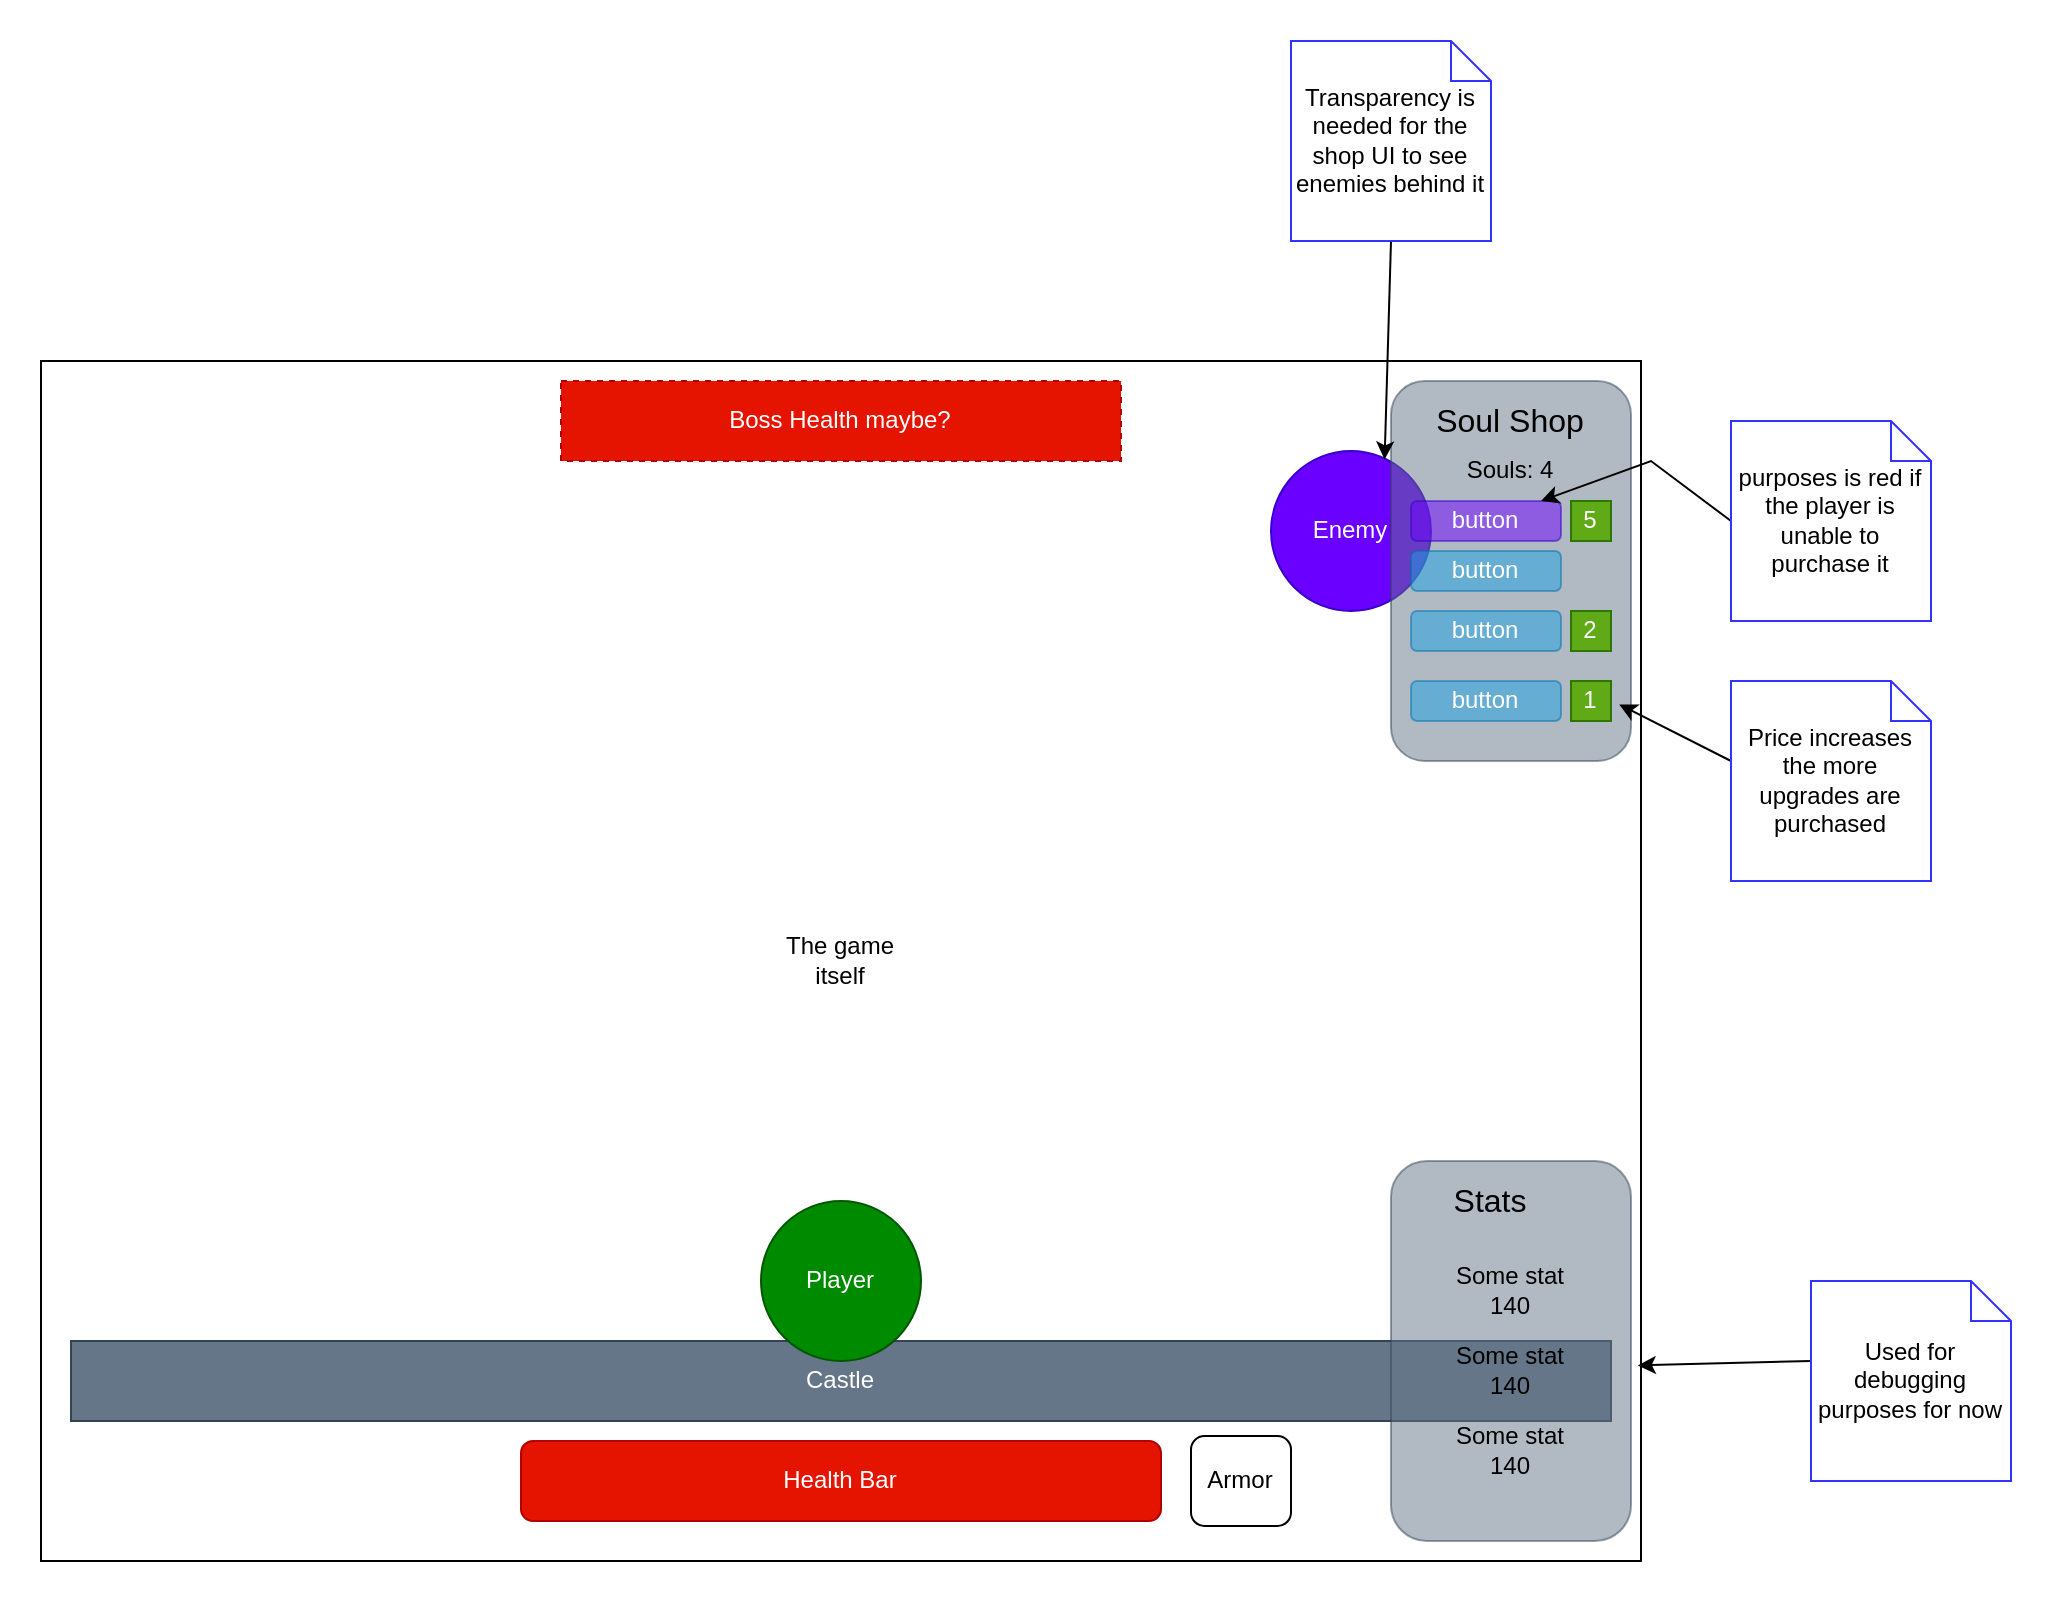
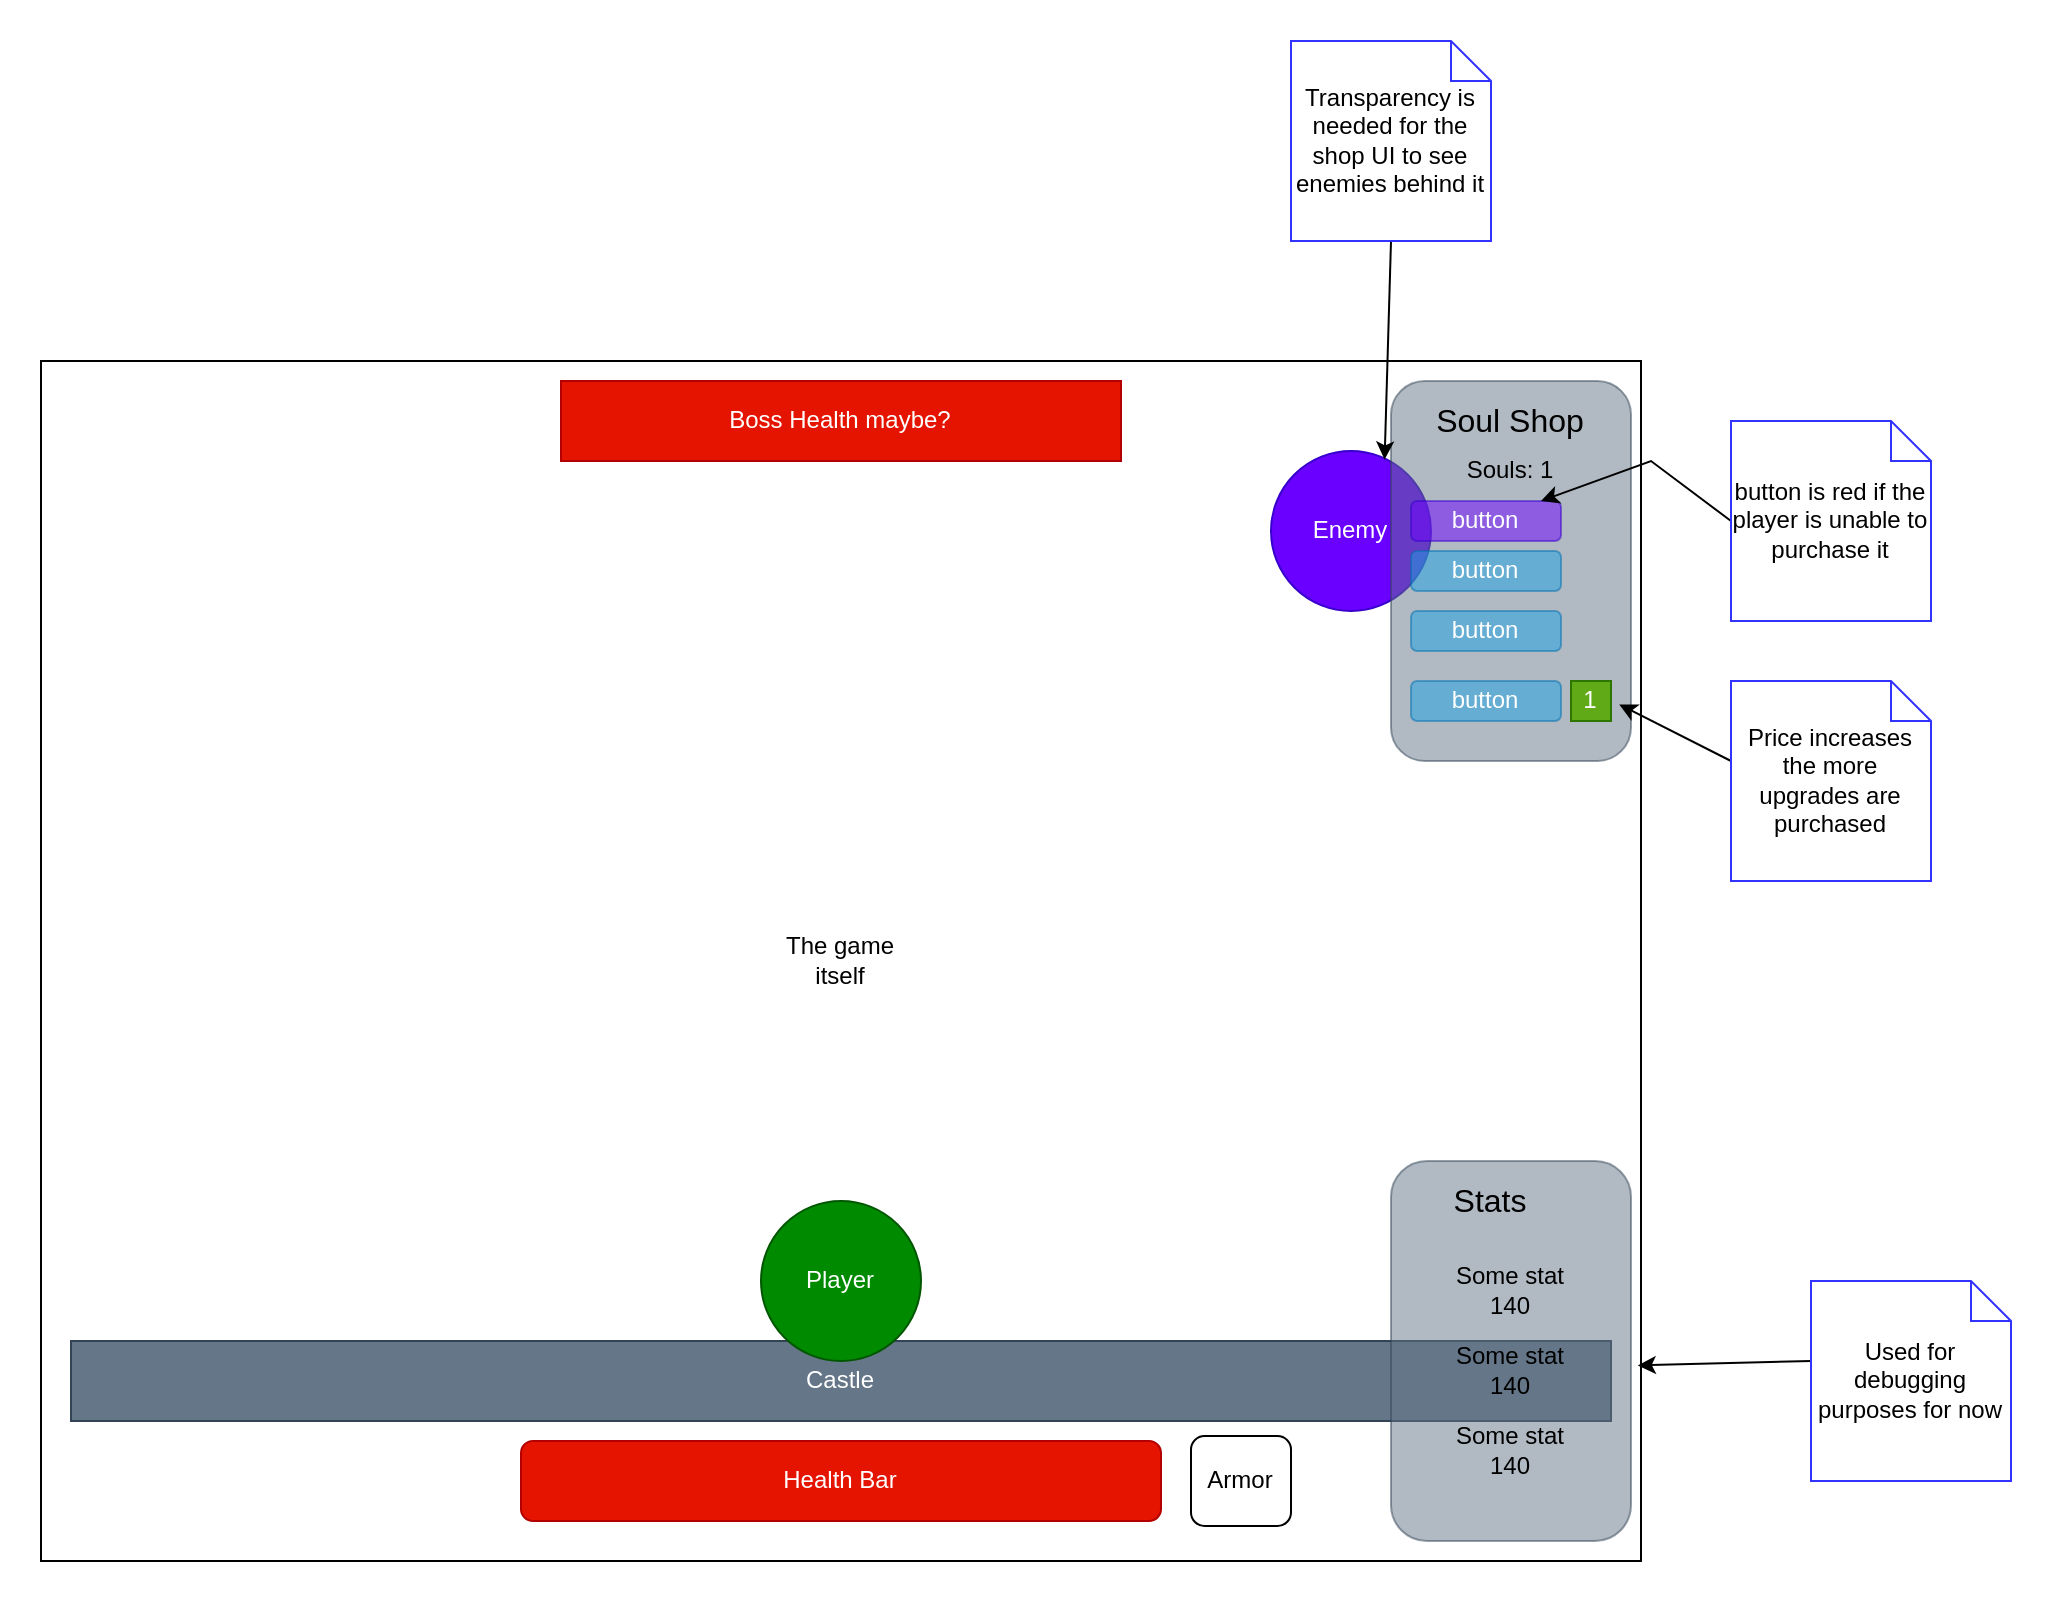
node "Boss Health maybe?": style dashed -> solid
node "Souls: 4": label "Souls: 4" -> "Souls: 1"
node "5": removed
node "purposes is red if the player is unable to purchase it": label "purposes is red if the player is unable to purchase it" -> "button is red if the player is unable to purchase it"
node "2": removed
